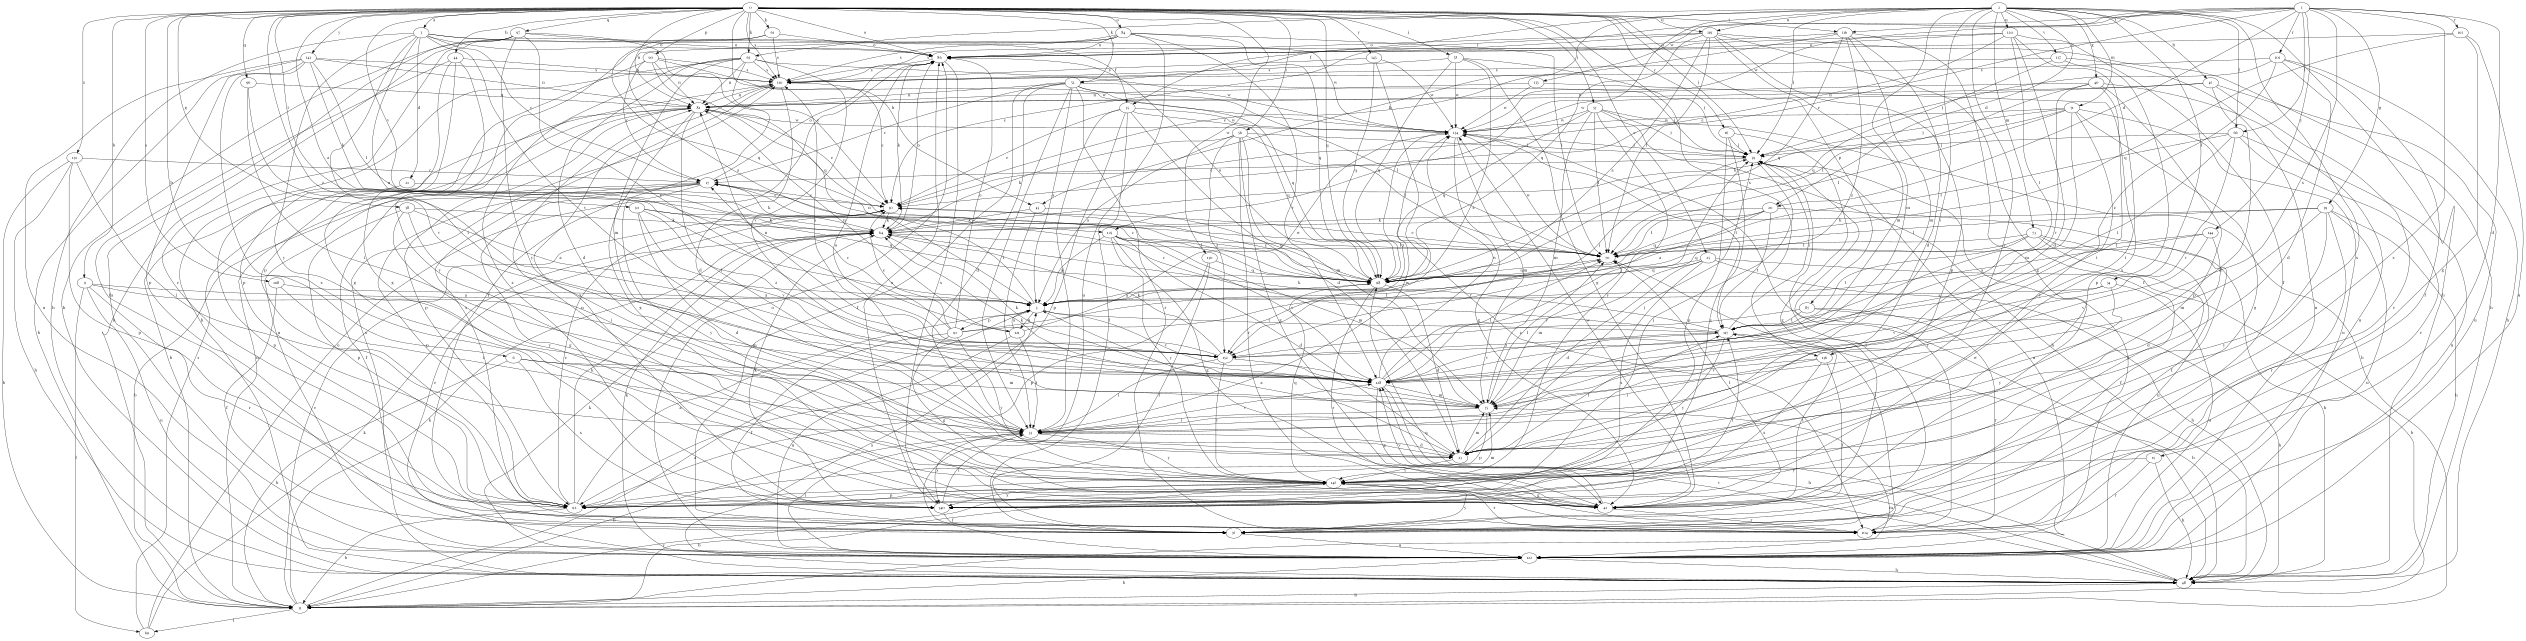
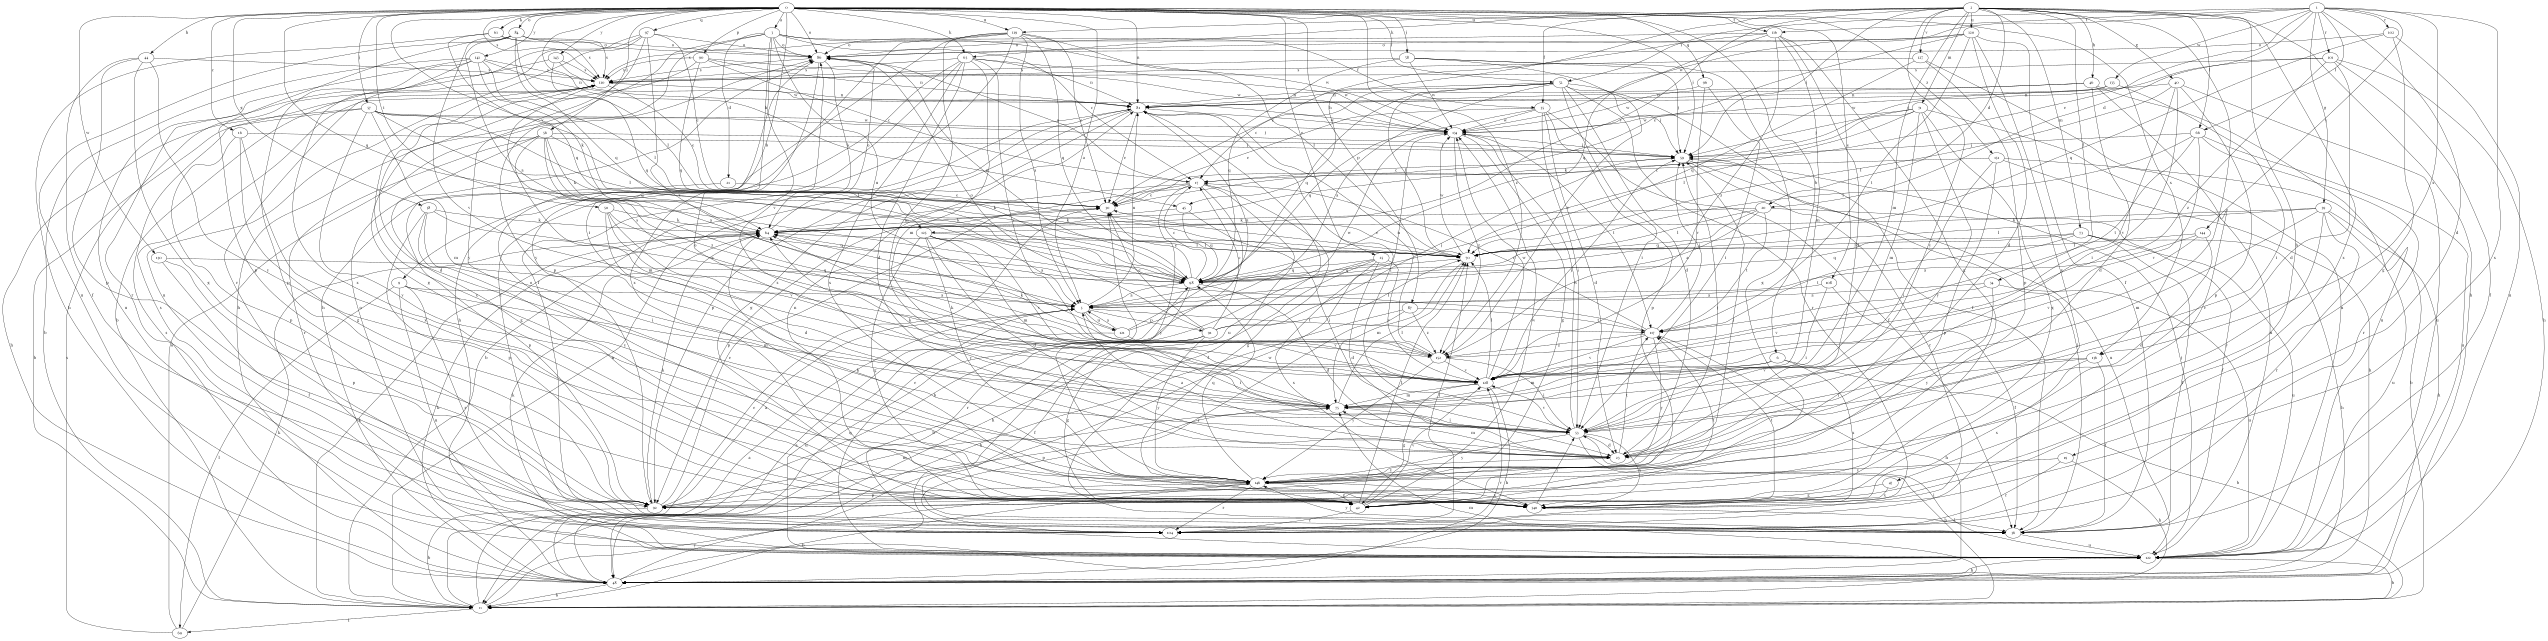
edge "134" -> "75": removed, label "m"
node "47": added
